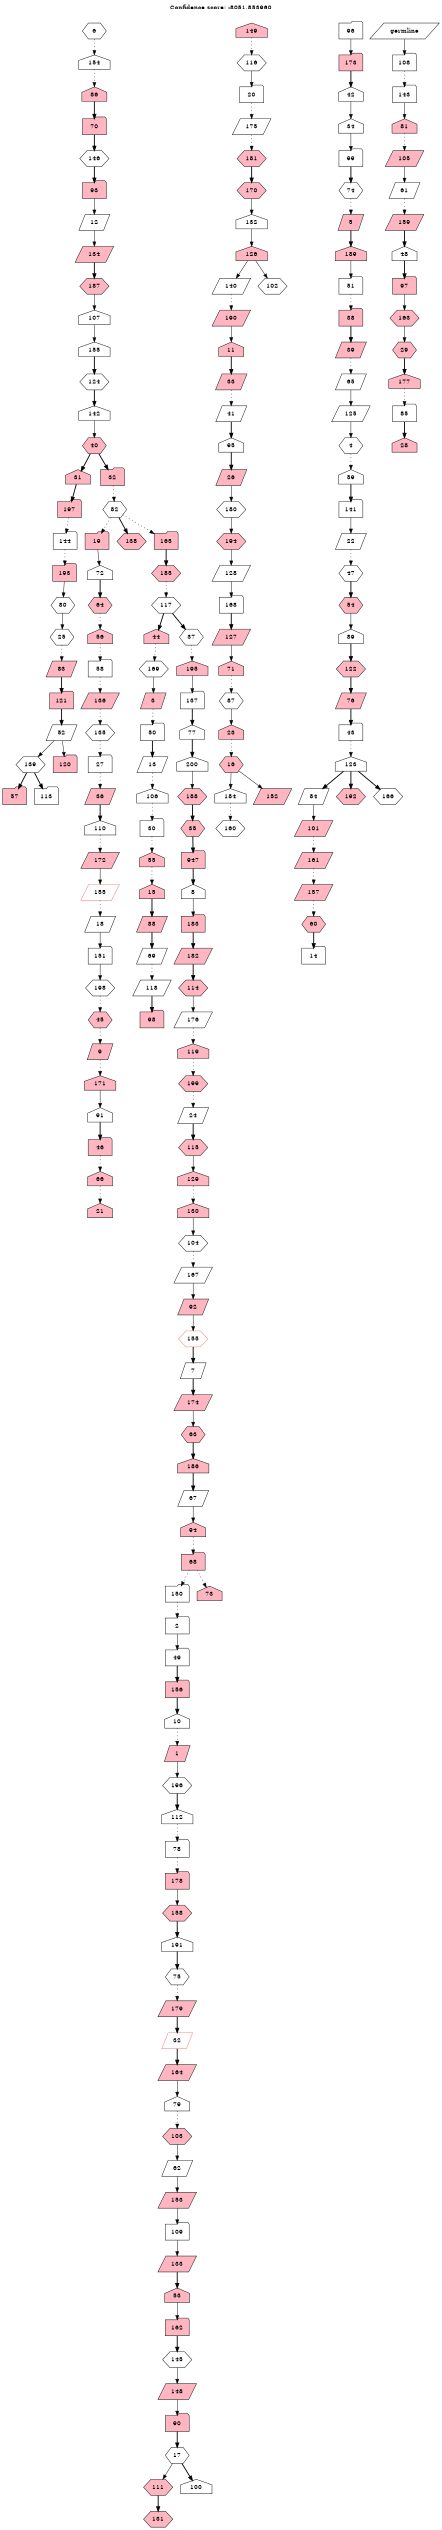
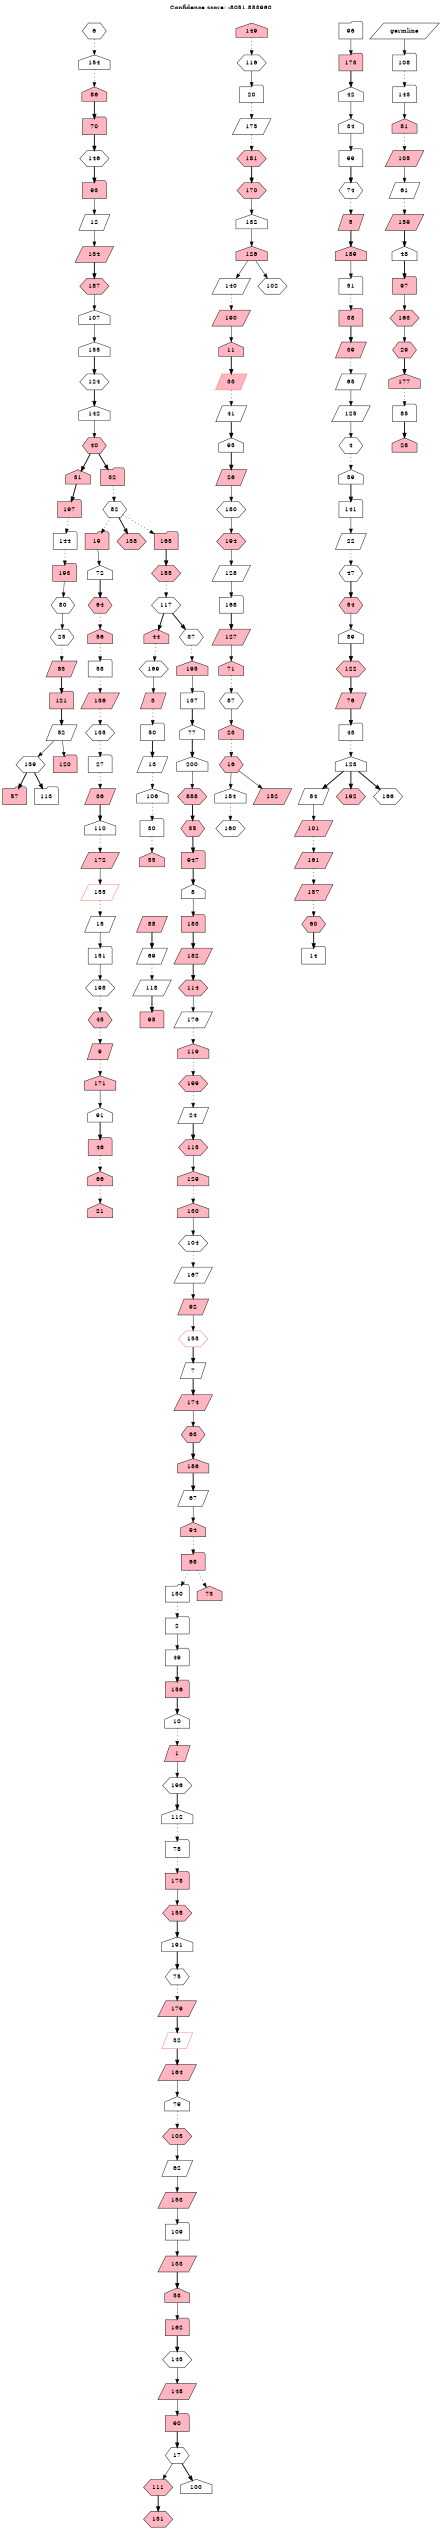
node "33": color black -> indianred1
node "188": label "188" -> "888"
node "15": removed
